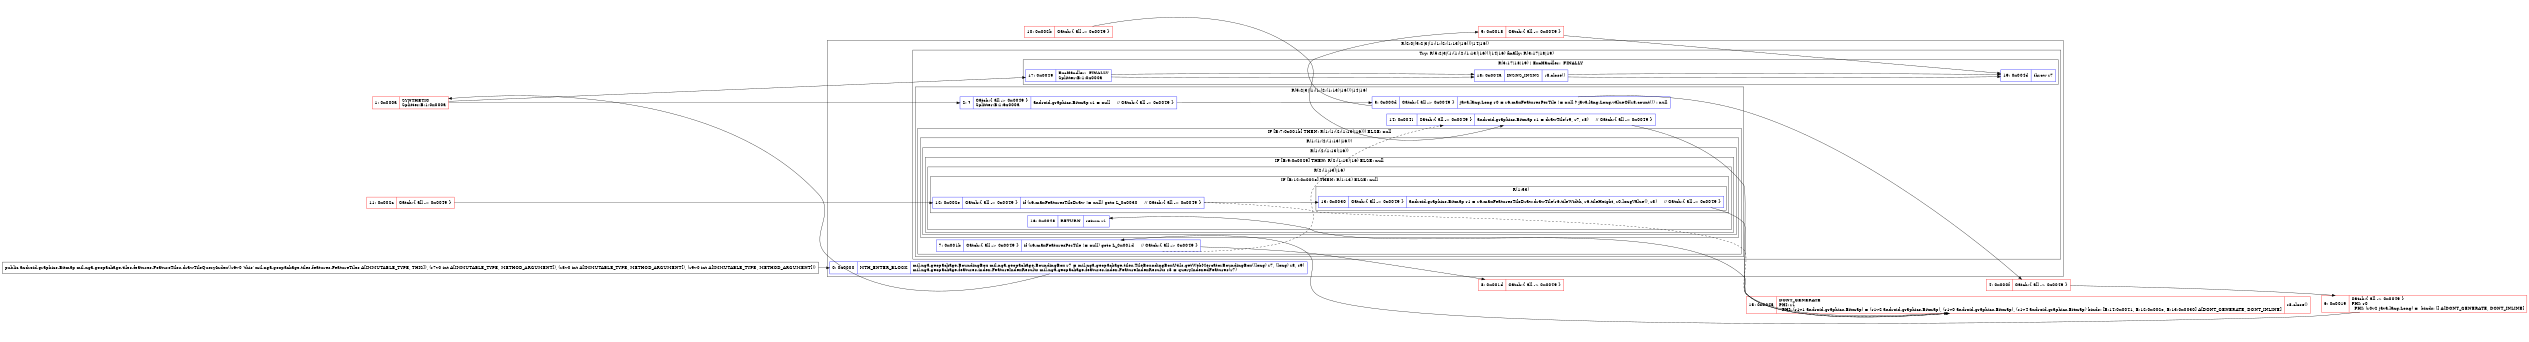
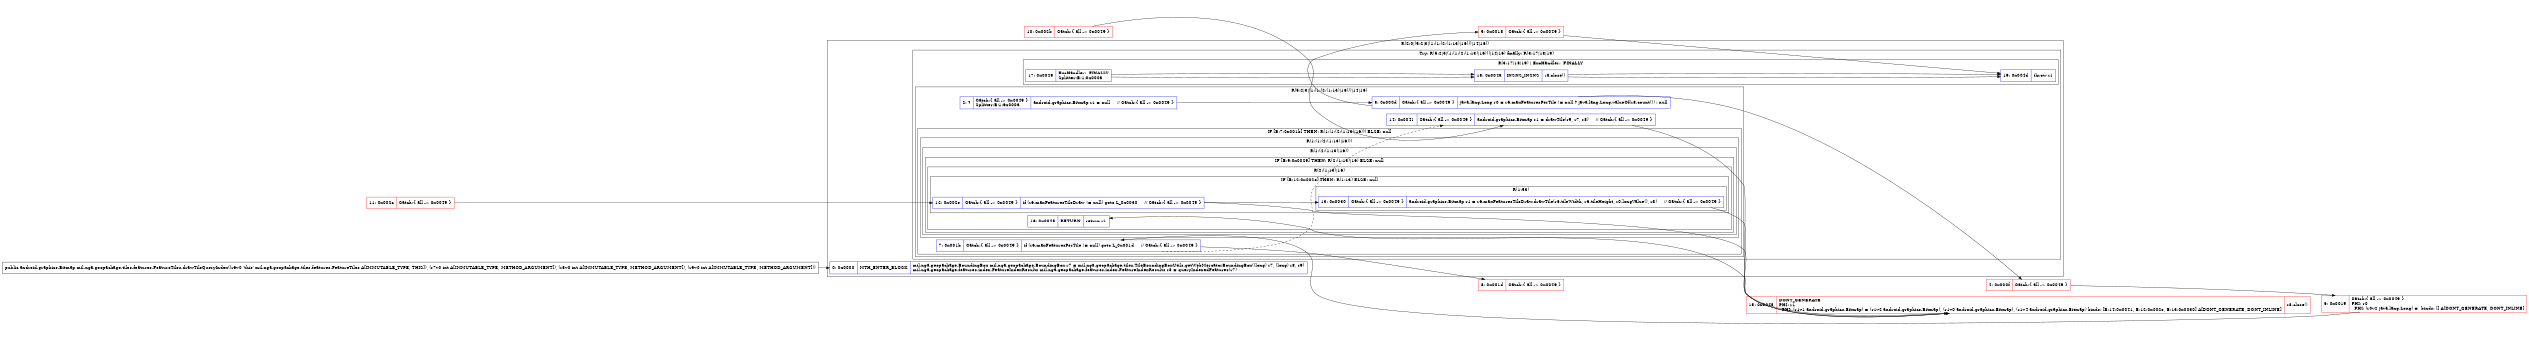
node "19: 0x004d": text "throw r7" -> "throw r1"
node "1: 0x000a": removed
edge "12: 0x002e" -> "15: 0x0045": style dashed -> solid
